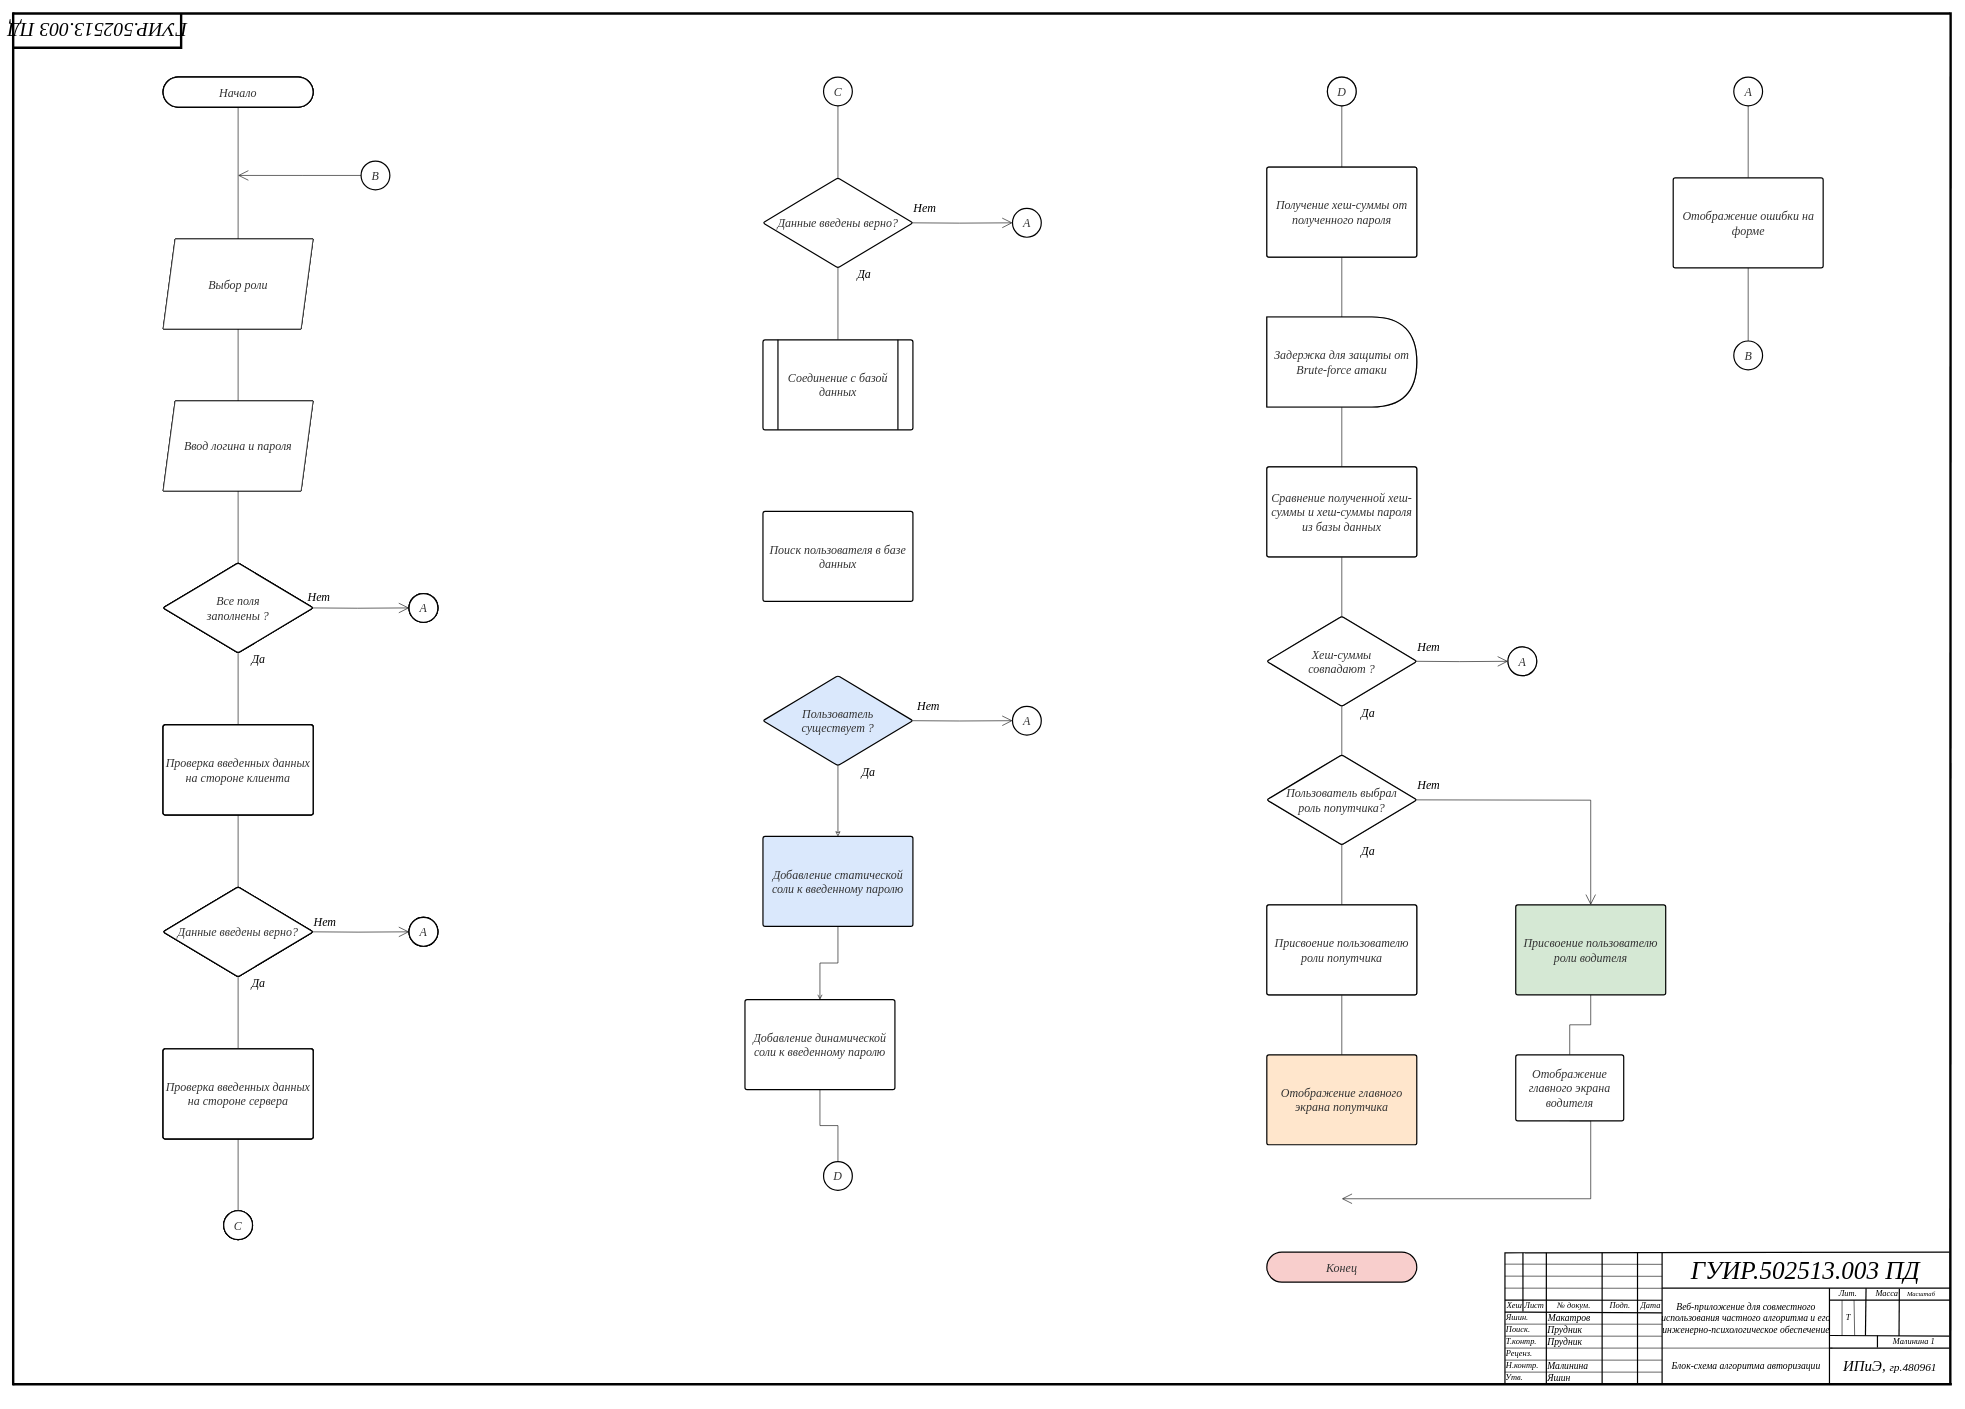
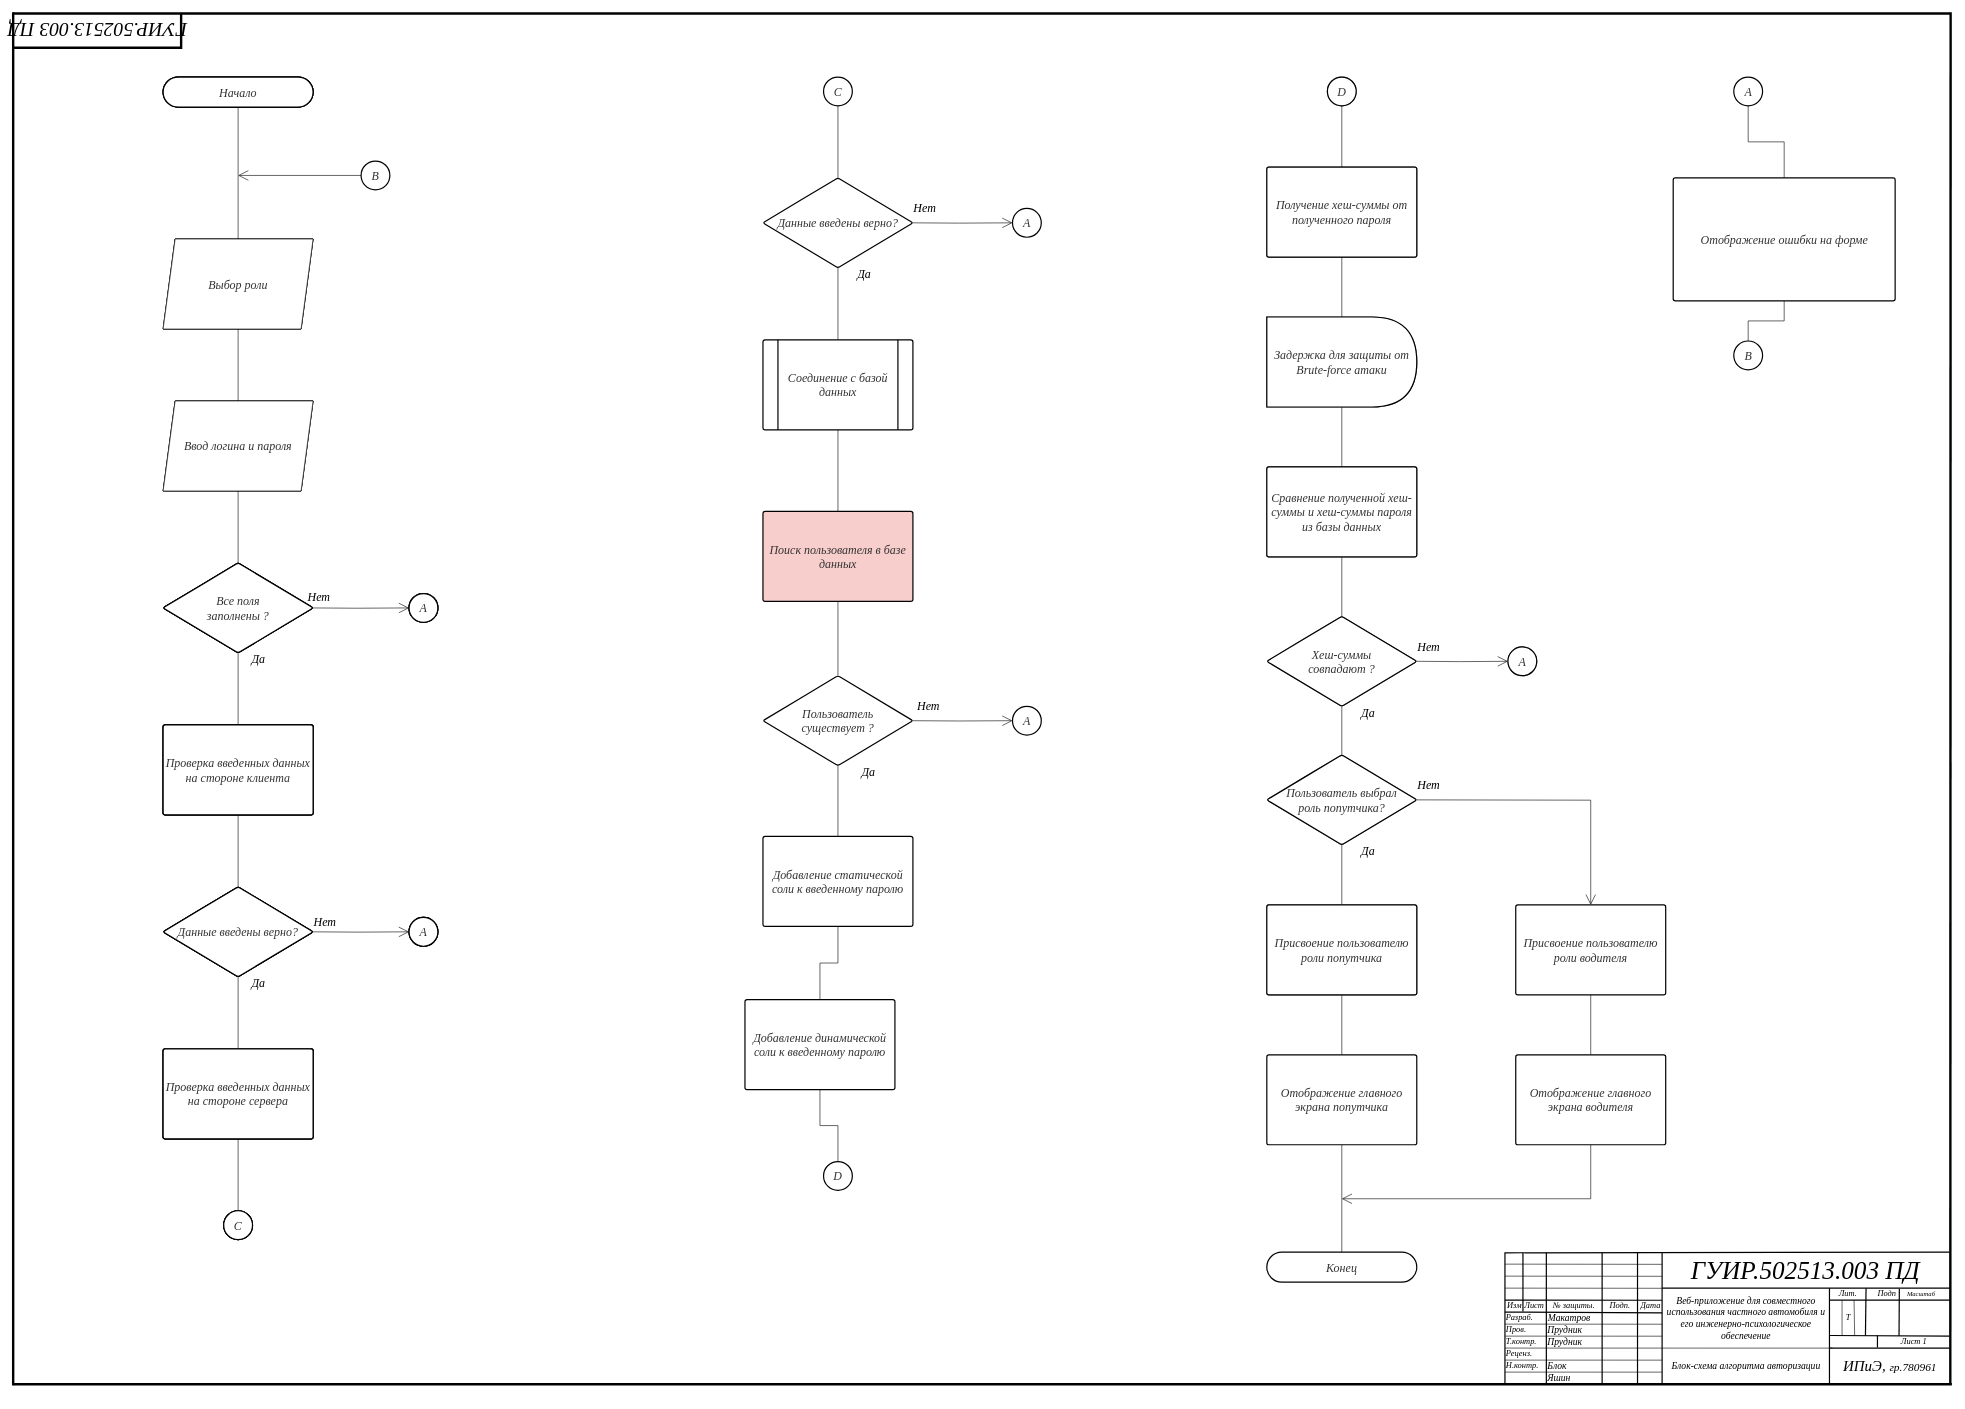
node "Отображение ошибки на форме": size 150x90 -> 222x123
edge "Соединение с базой данных" -- "Поиск пользователя в базе данных": added
node "Поиск пользователя в базе данных": fillcolor #ffffff -> #f8cecc
edge "Поиск пользователя в базе данных" -- "Пользователь существует ?": added
node "Пользователь существует ?": fillcolor #dae8fc -> #ffffff
edge "Пользователь существует ?" -> "Добавление статической соли к введенному паролю": arrowhead classic -> none
node "Добавление статической соли к введенному паролю": fillcolor #dae8fc -> #ffffff
node "Присвоение пользователю роли водителя": fillcolor #d5e8d4 -> #ffffff
edge "Добавление статической соли к введенному паролю" -> "Добавление динамической соли к введенному паролю": arrowhead open -> none
node "Отображение главного экрана водителя": size 108x66 -> 150x90
node "Отображение главного экрана попутчика": fillcolor #ffe6cc -> #ffffff
edge "Отображение главного экрана попутчика" -- "Конец": added
node "Конец": fillcolor #f8cecc -> #ffffff
node "Масса": label "Масса" -> "Подп"
node "Хеш": label "Хеш" -> "Изм"
node "№ докум.": label "№ докум." -> "№ защиты."
node "Яшин.": label "Яшин." -> "Разраб."
node "Веб-приложение для совместного использования частного алгоритма и его инженерно-психологическое обеспечение": label "Веб-приложение для совместного использования частного алгоритма и его инженерно-психологическое обеспечение" -> "Веб-приложение для совместного использования частного автомобиля и его инженерно-психологическое обеспечение"
node "Поиск.": label "Поиск." -> "Пров."
node "Малинина 1": label "Малинина 1" -> "Лист 1"
node "Малинина": label "Малинина" -> "Блок"
node "ИПиЭ, гр.480961": label "ИПиЭ, гр.480961" -> "ИПиЭ, гр.780961"
node "Утв.": removed
